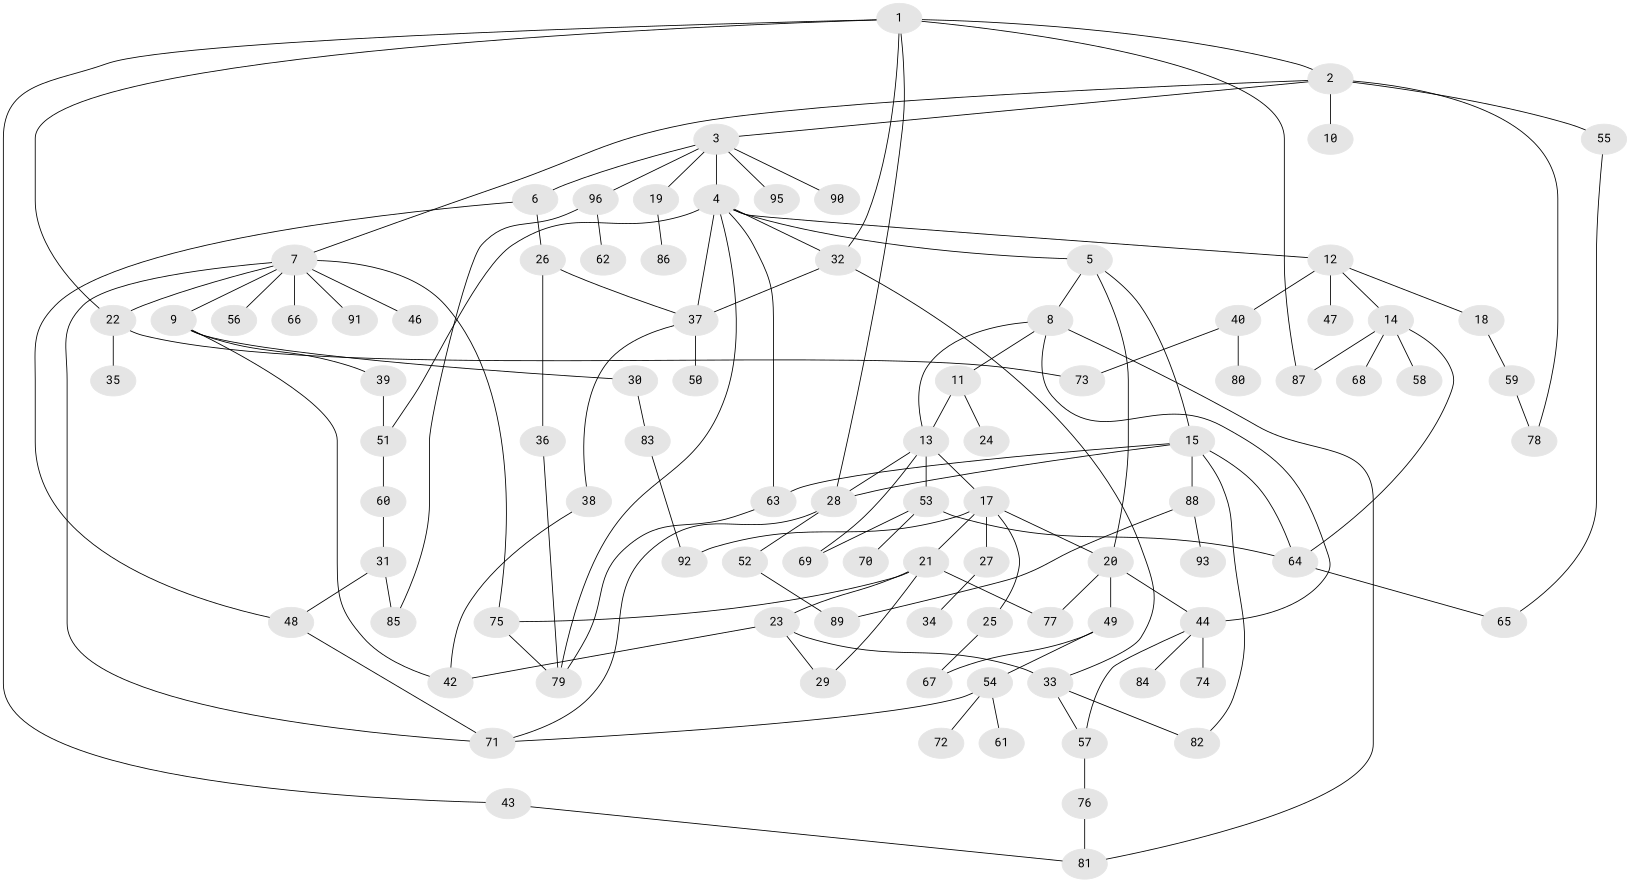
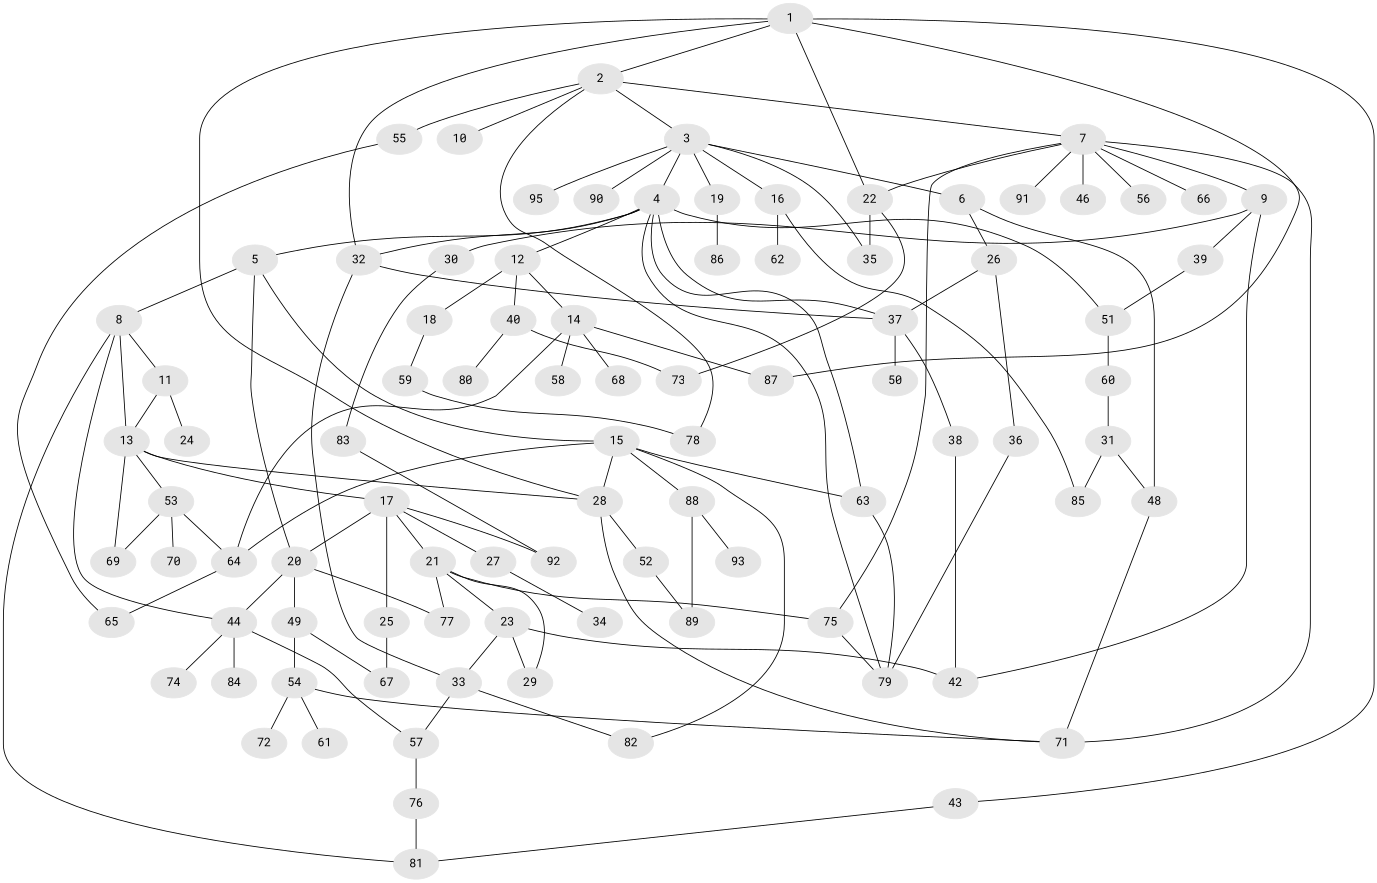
edge "3" -- "35": added
node "96": label "96" -> "16"
node "47": removed
